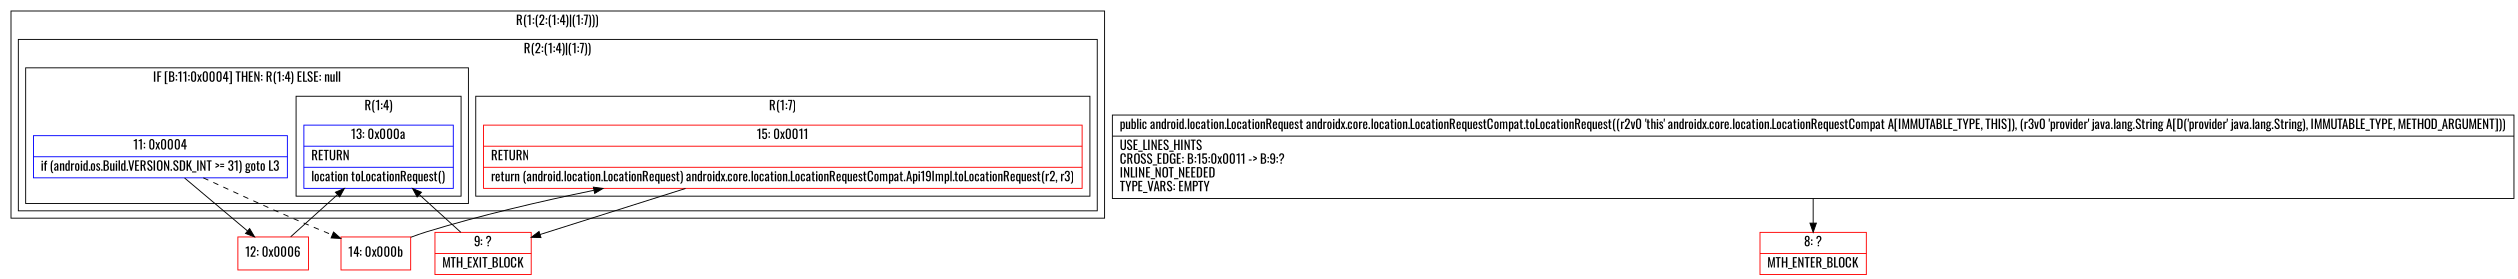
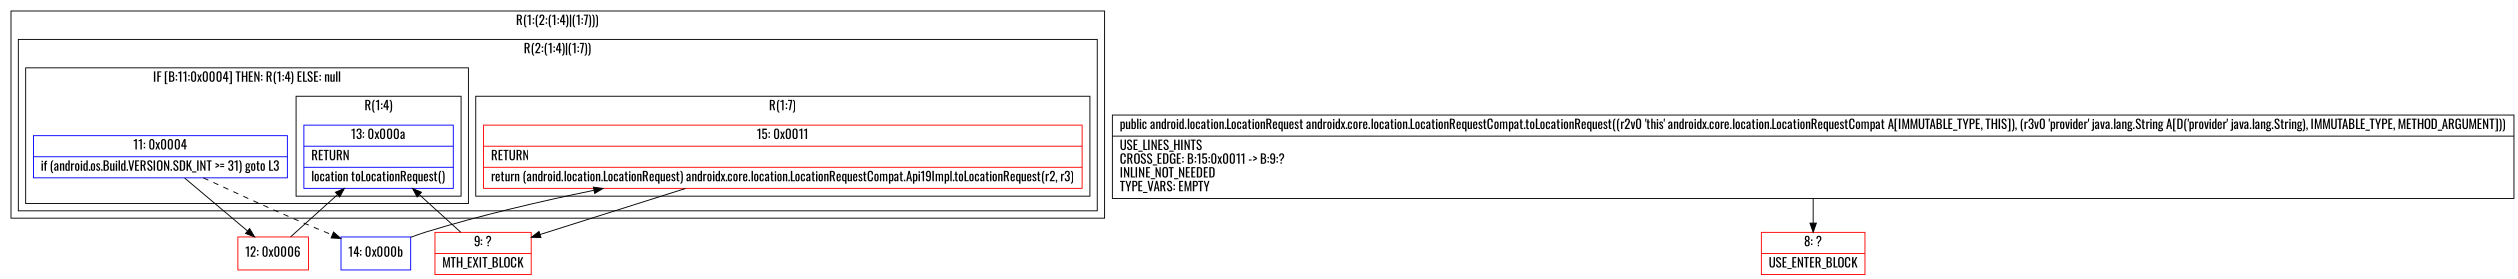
node "14: 0x000b": color red -> blue
node "8: ?": text "MTH_ENTER_BLOCK" -> "USE_ENTER_BLOCK"
